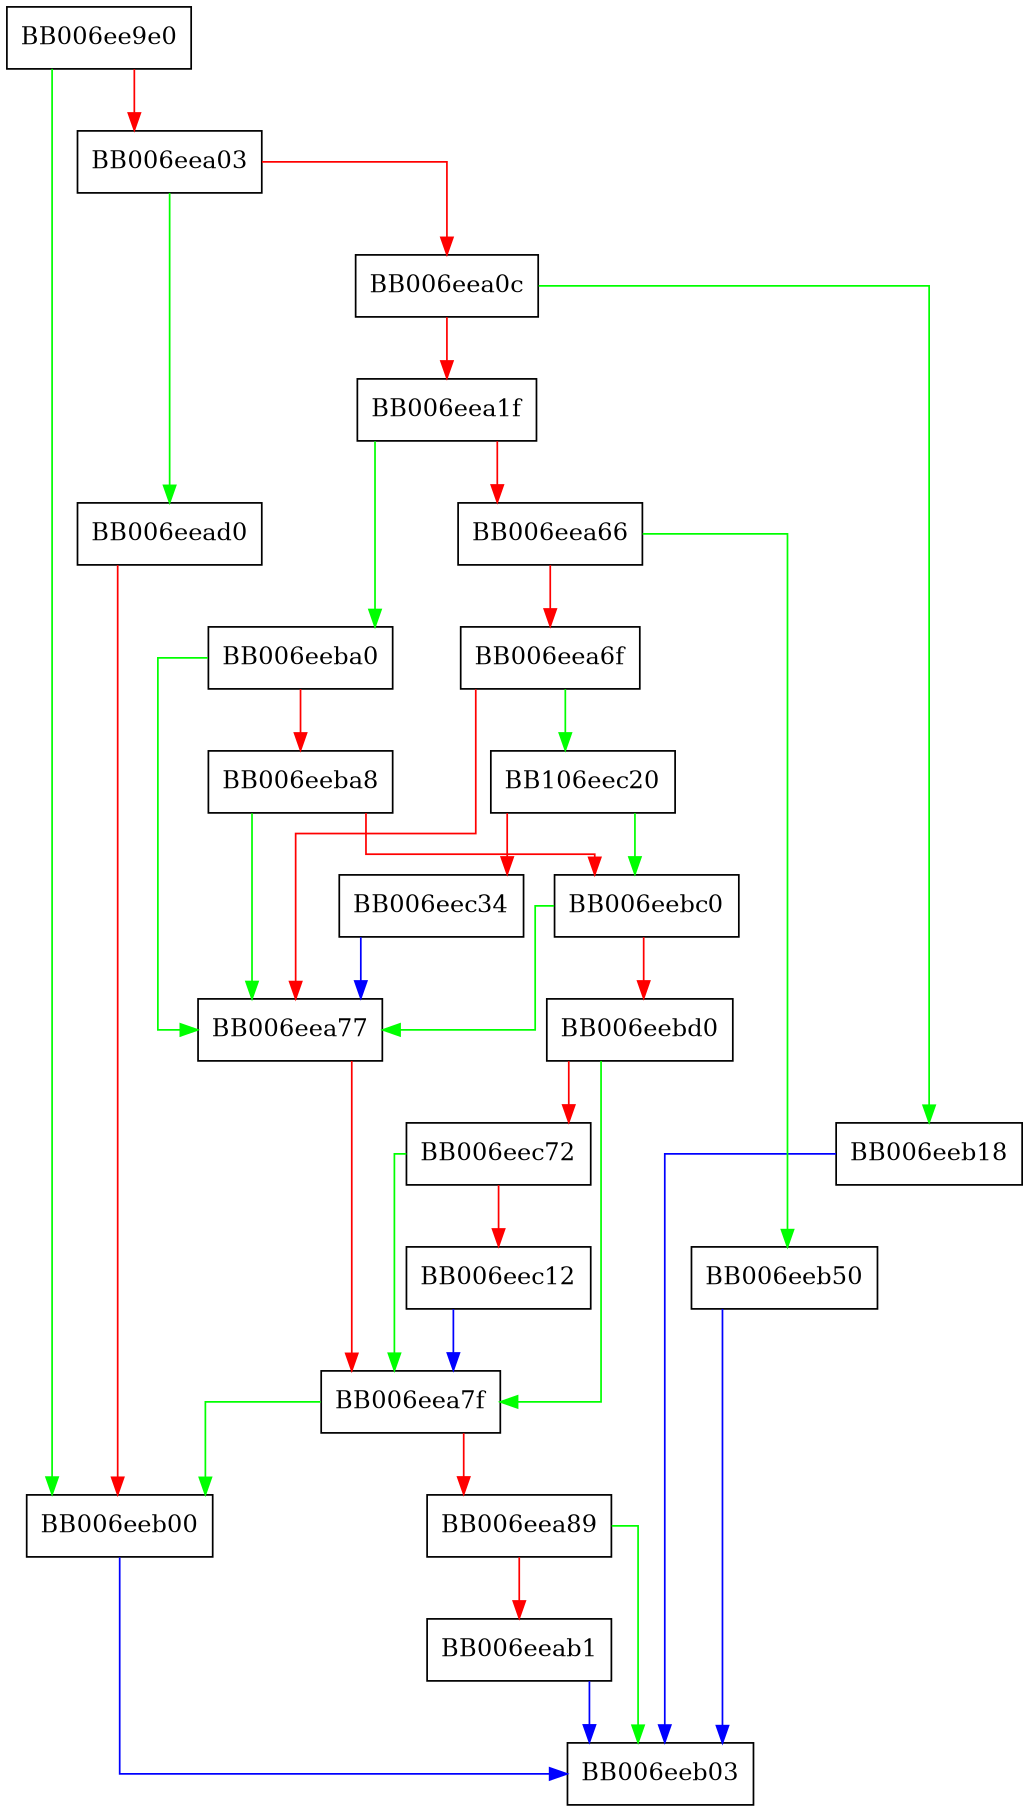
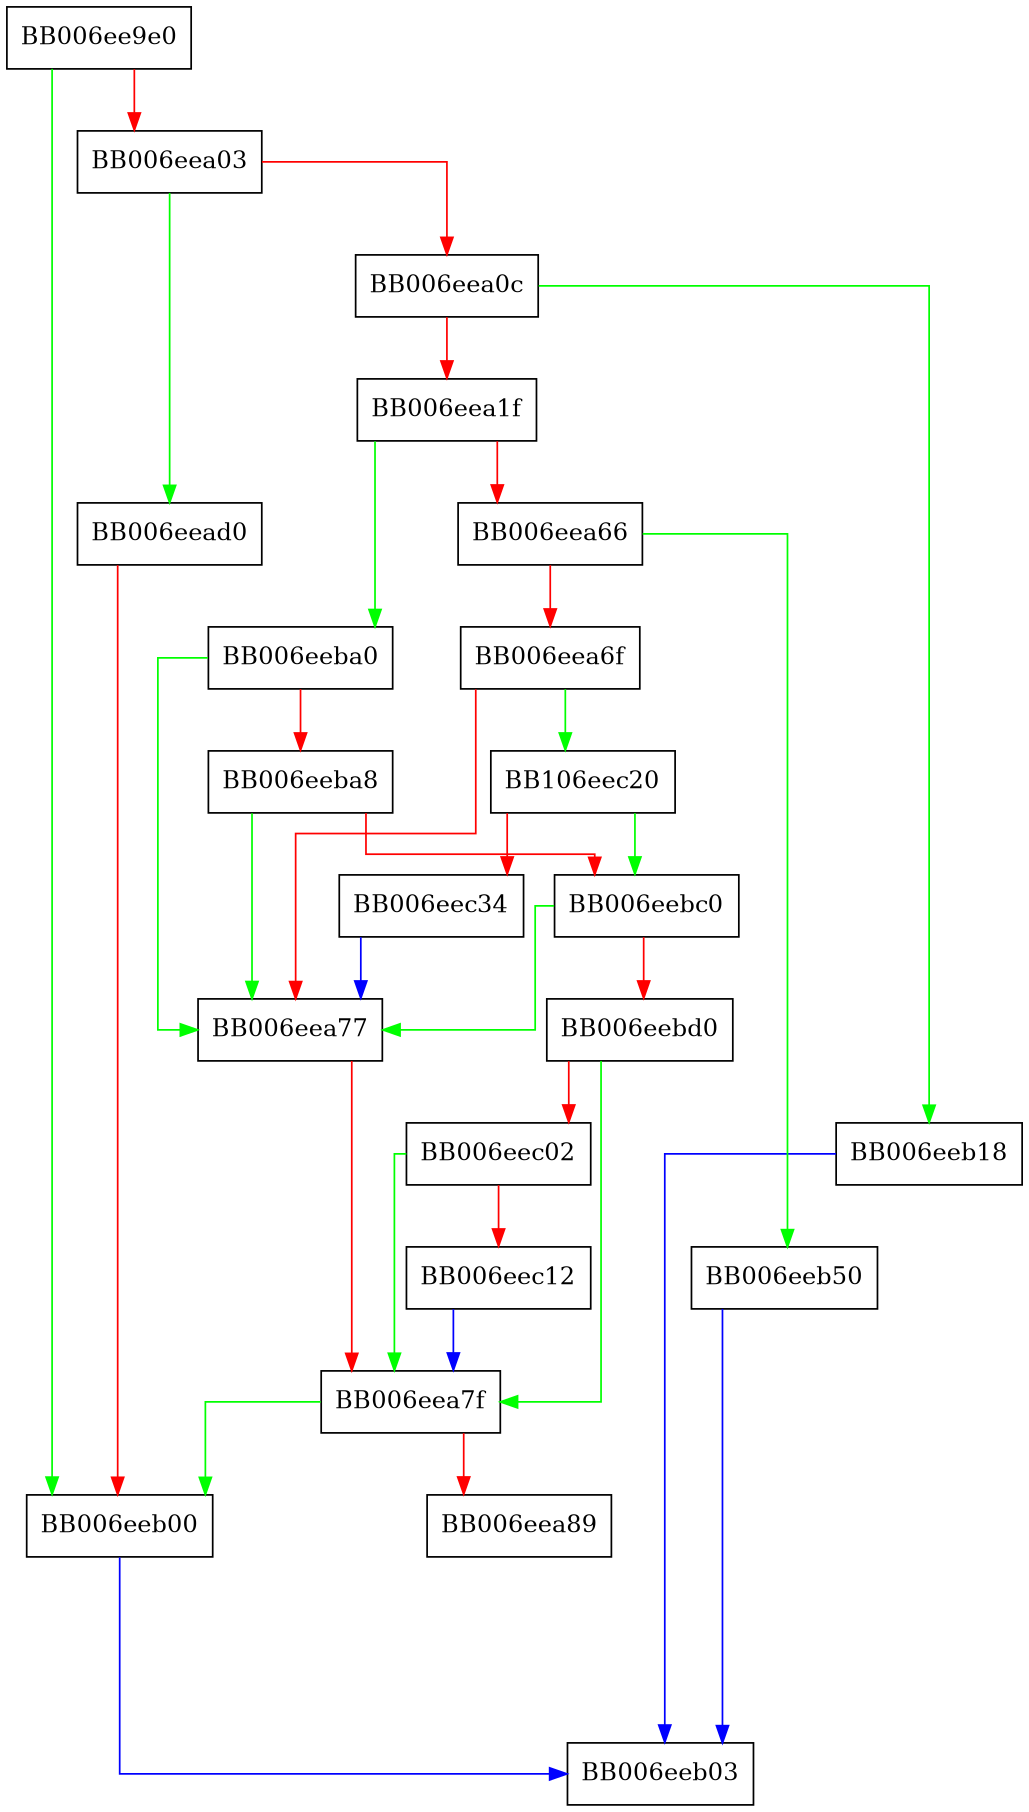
node "BB006eec72": label "BB006eec72" -> "BB006eec02"
edge "BB006eea89" -> "BB006eeb03": removed
node "BB006eeab1": removed
